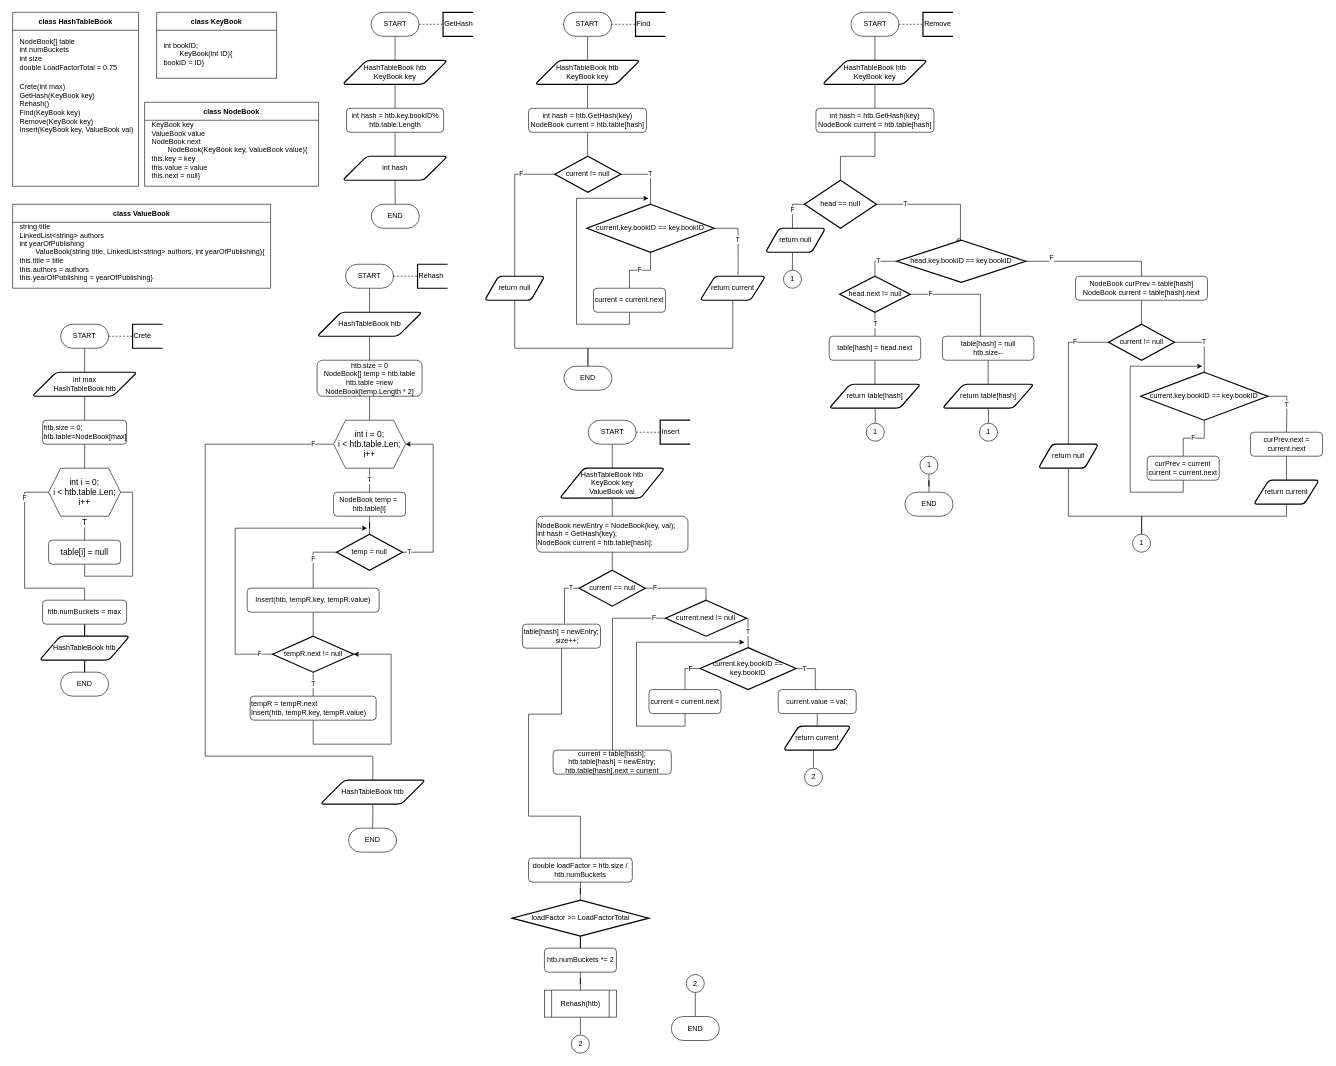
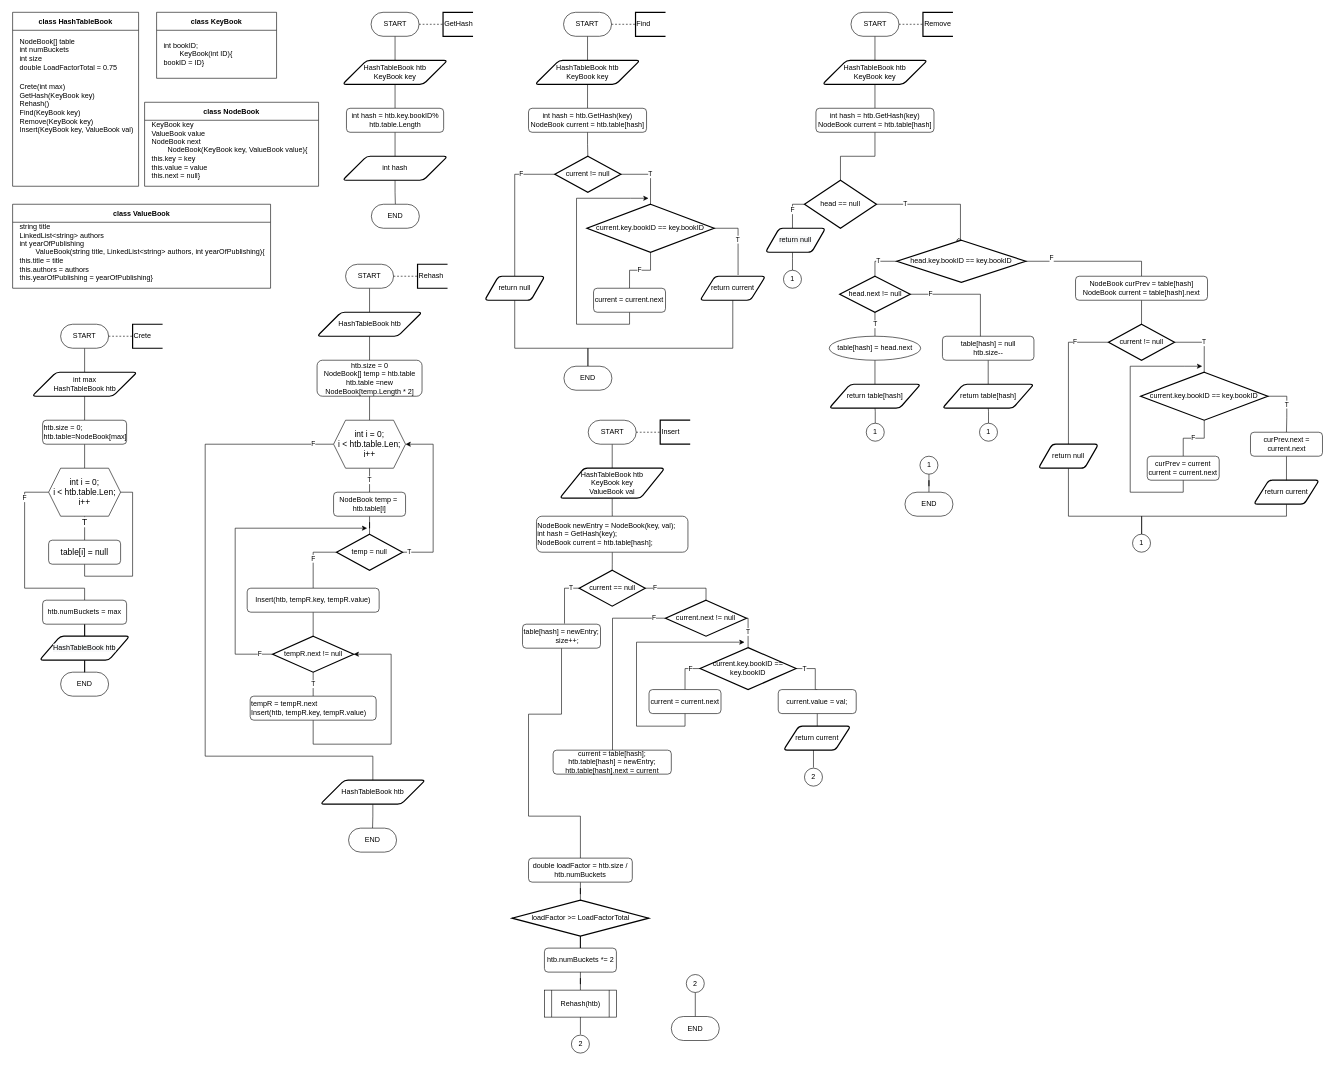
node "table[hash] = head.next": shape rounded rectangle -> ellipse
